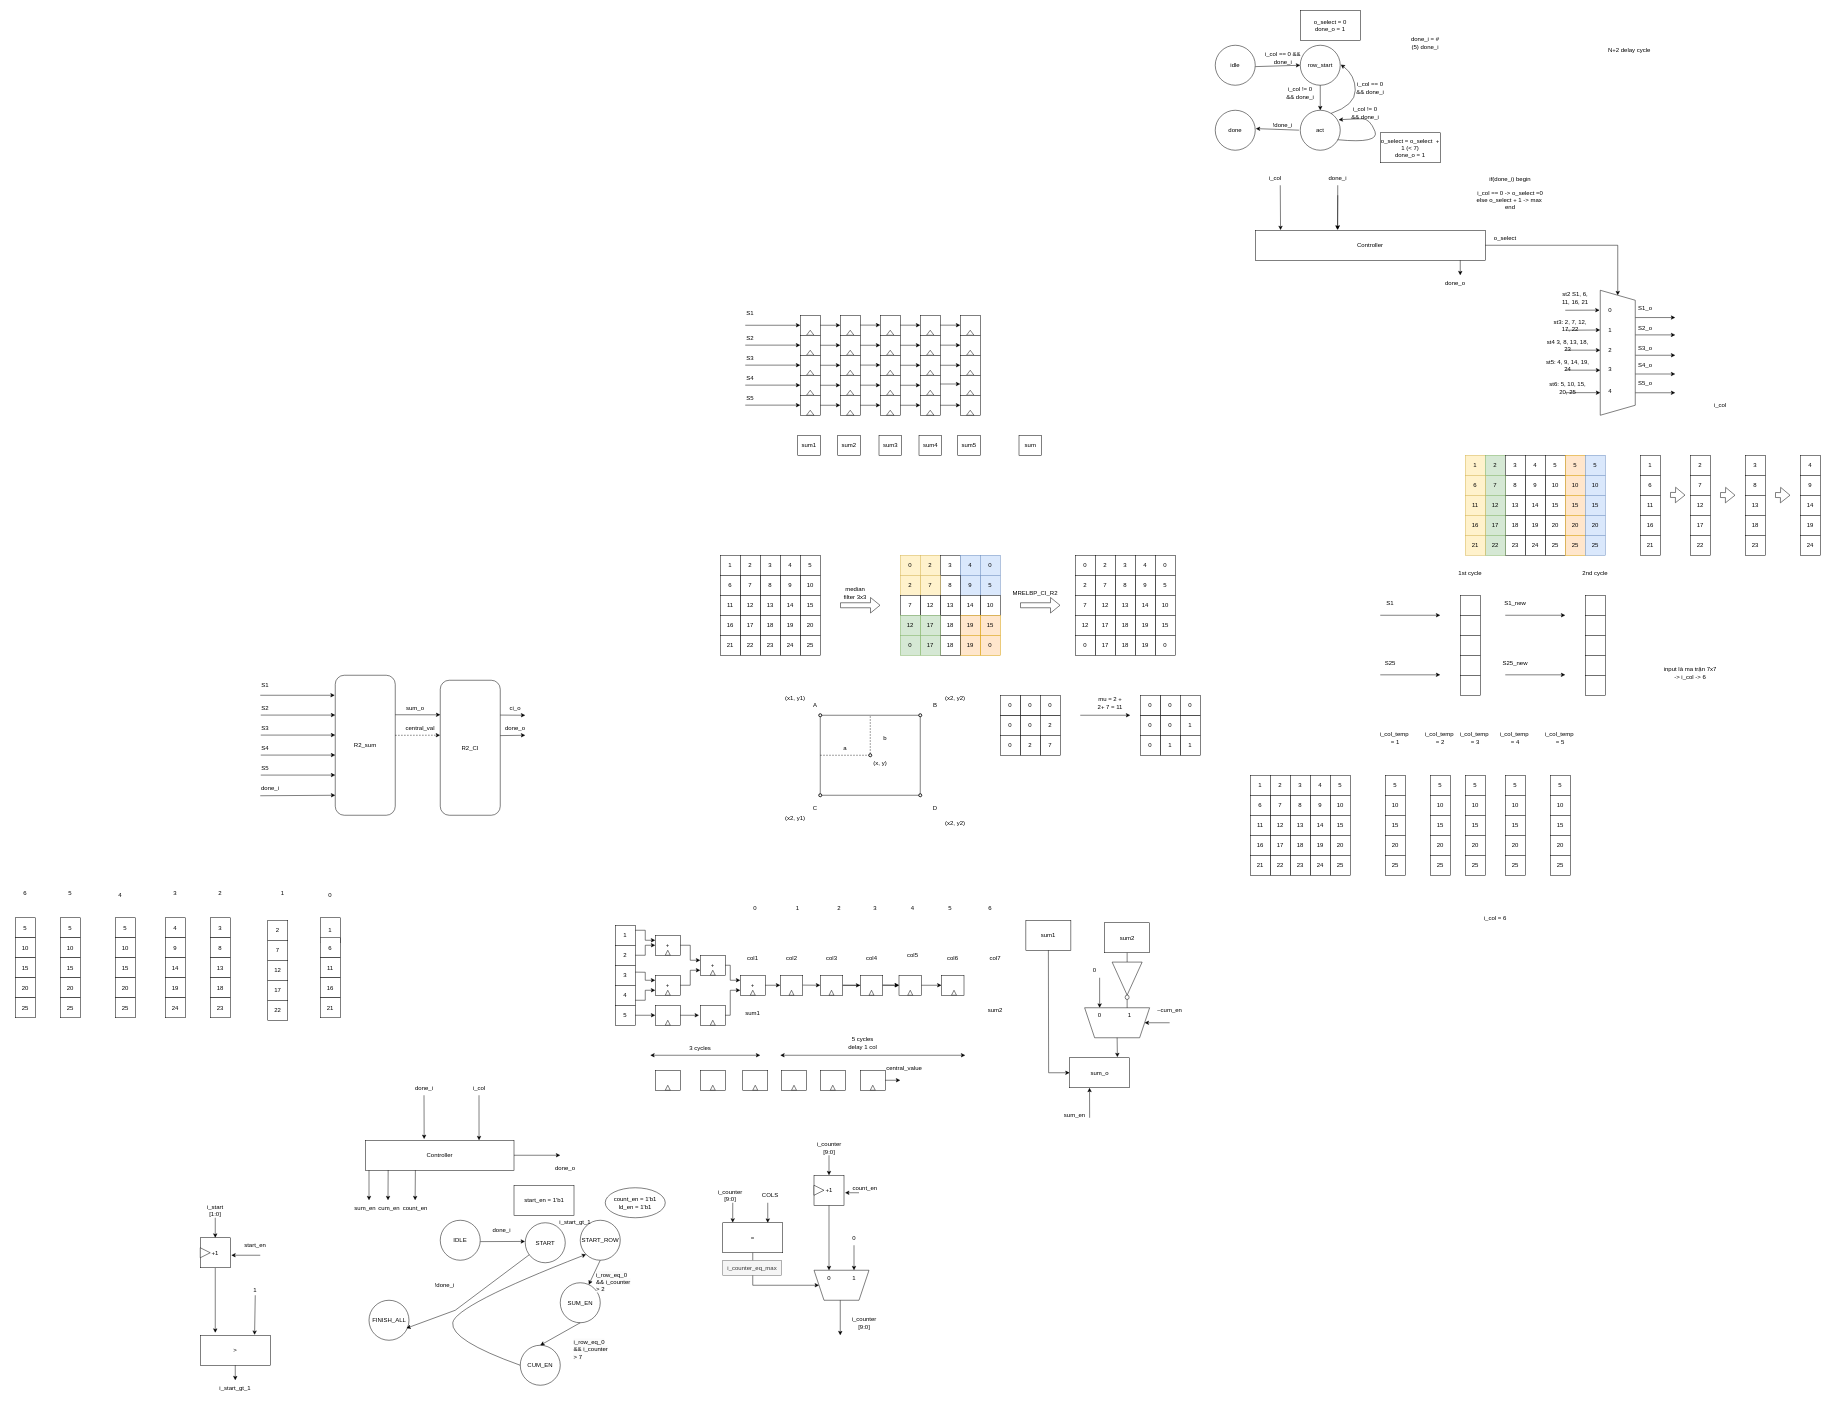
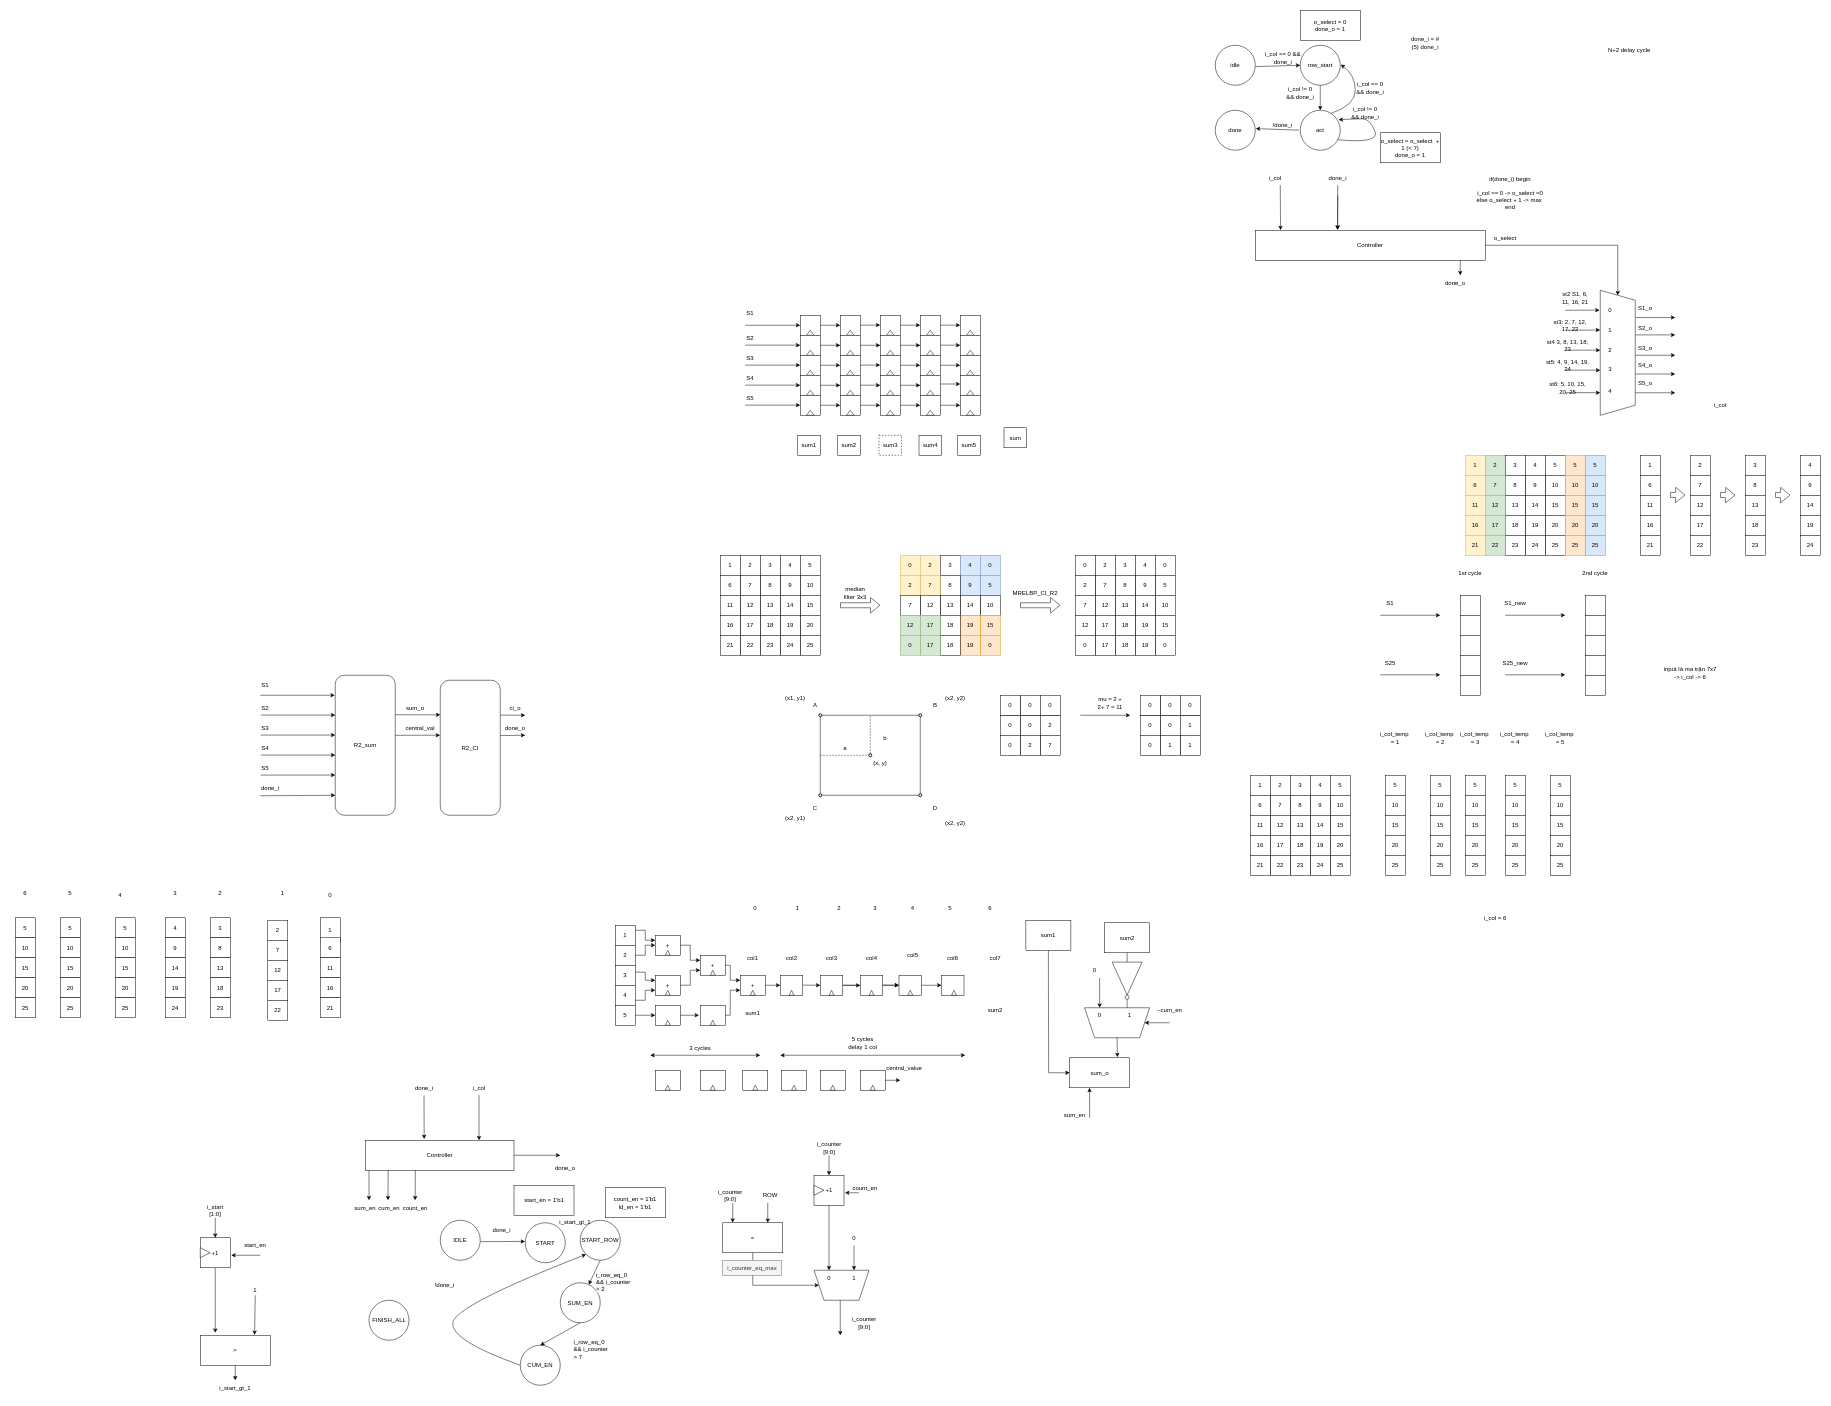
node "sum3": style solid -> dashed
node "sum": moved (1030, 445) -> (1015, 438)
edge "R2_sum" -> "R2_CI": style dashed -> solid
node "COLS": label "COLS" -> "ROW"
node "count_en = 1'b1 ld_en = 1'b1": shape ellipse -> rectangle
edge "START" -> "FINISH_ALL": removed
